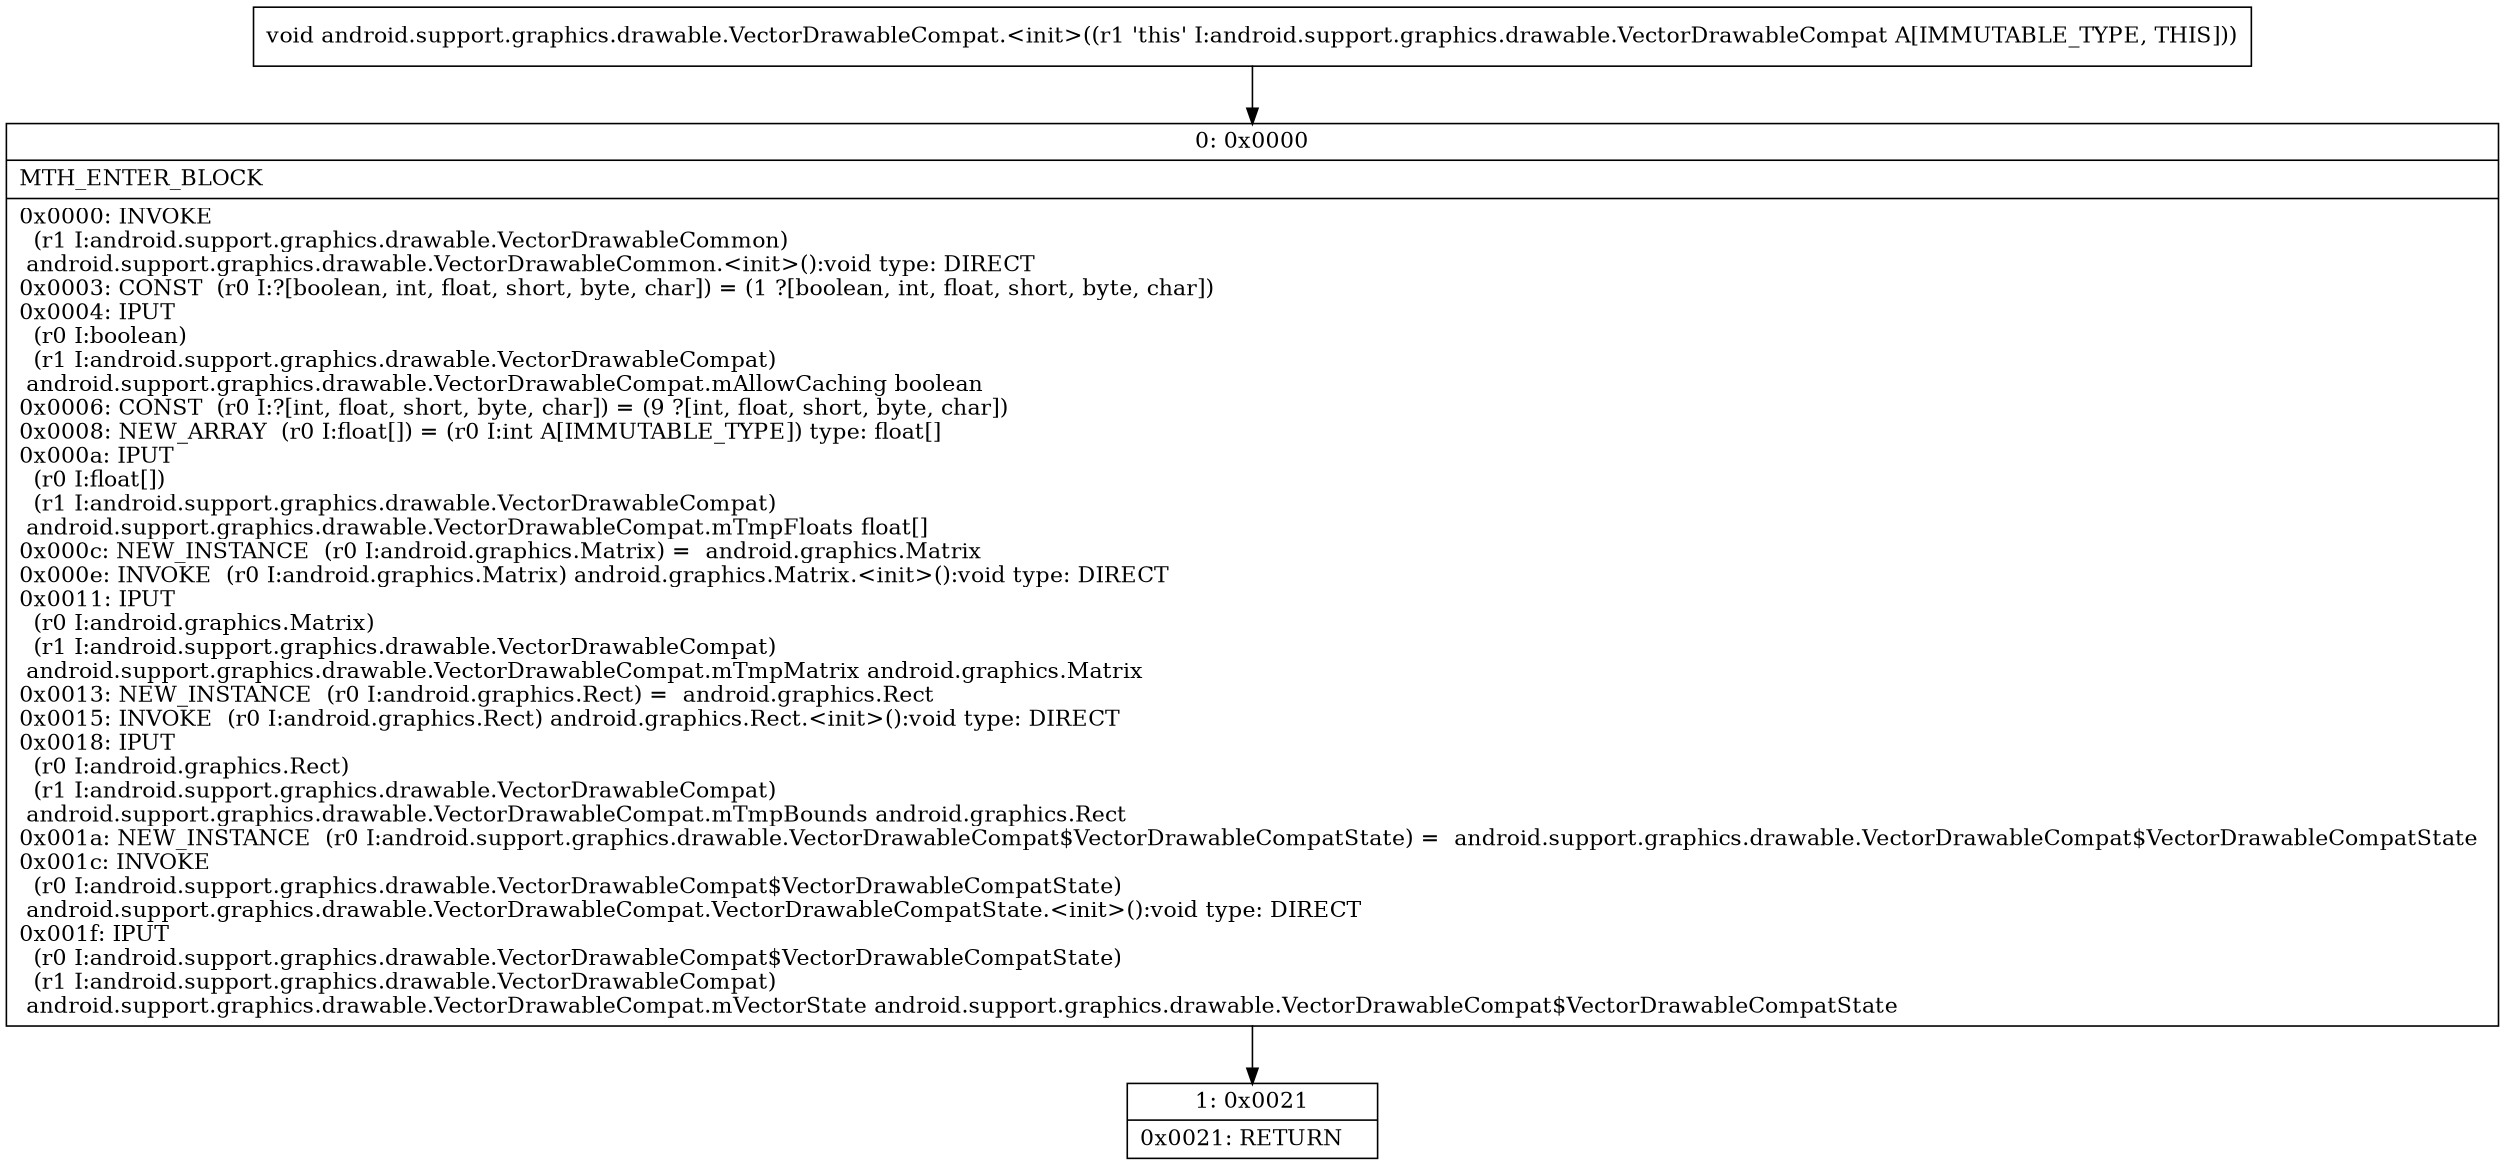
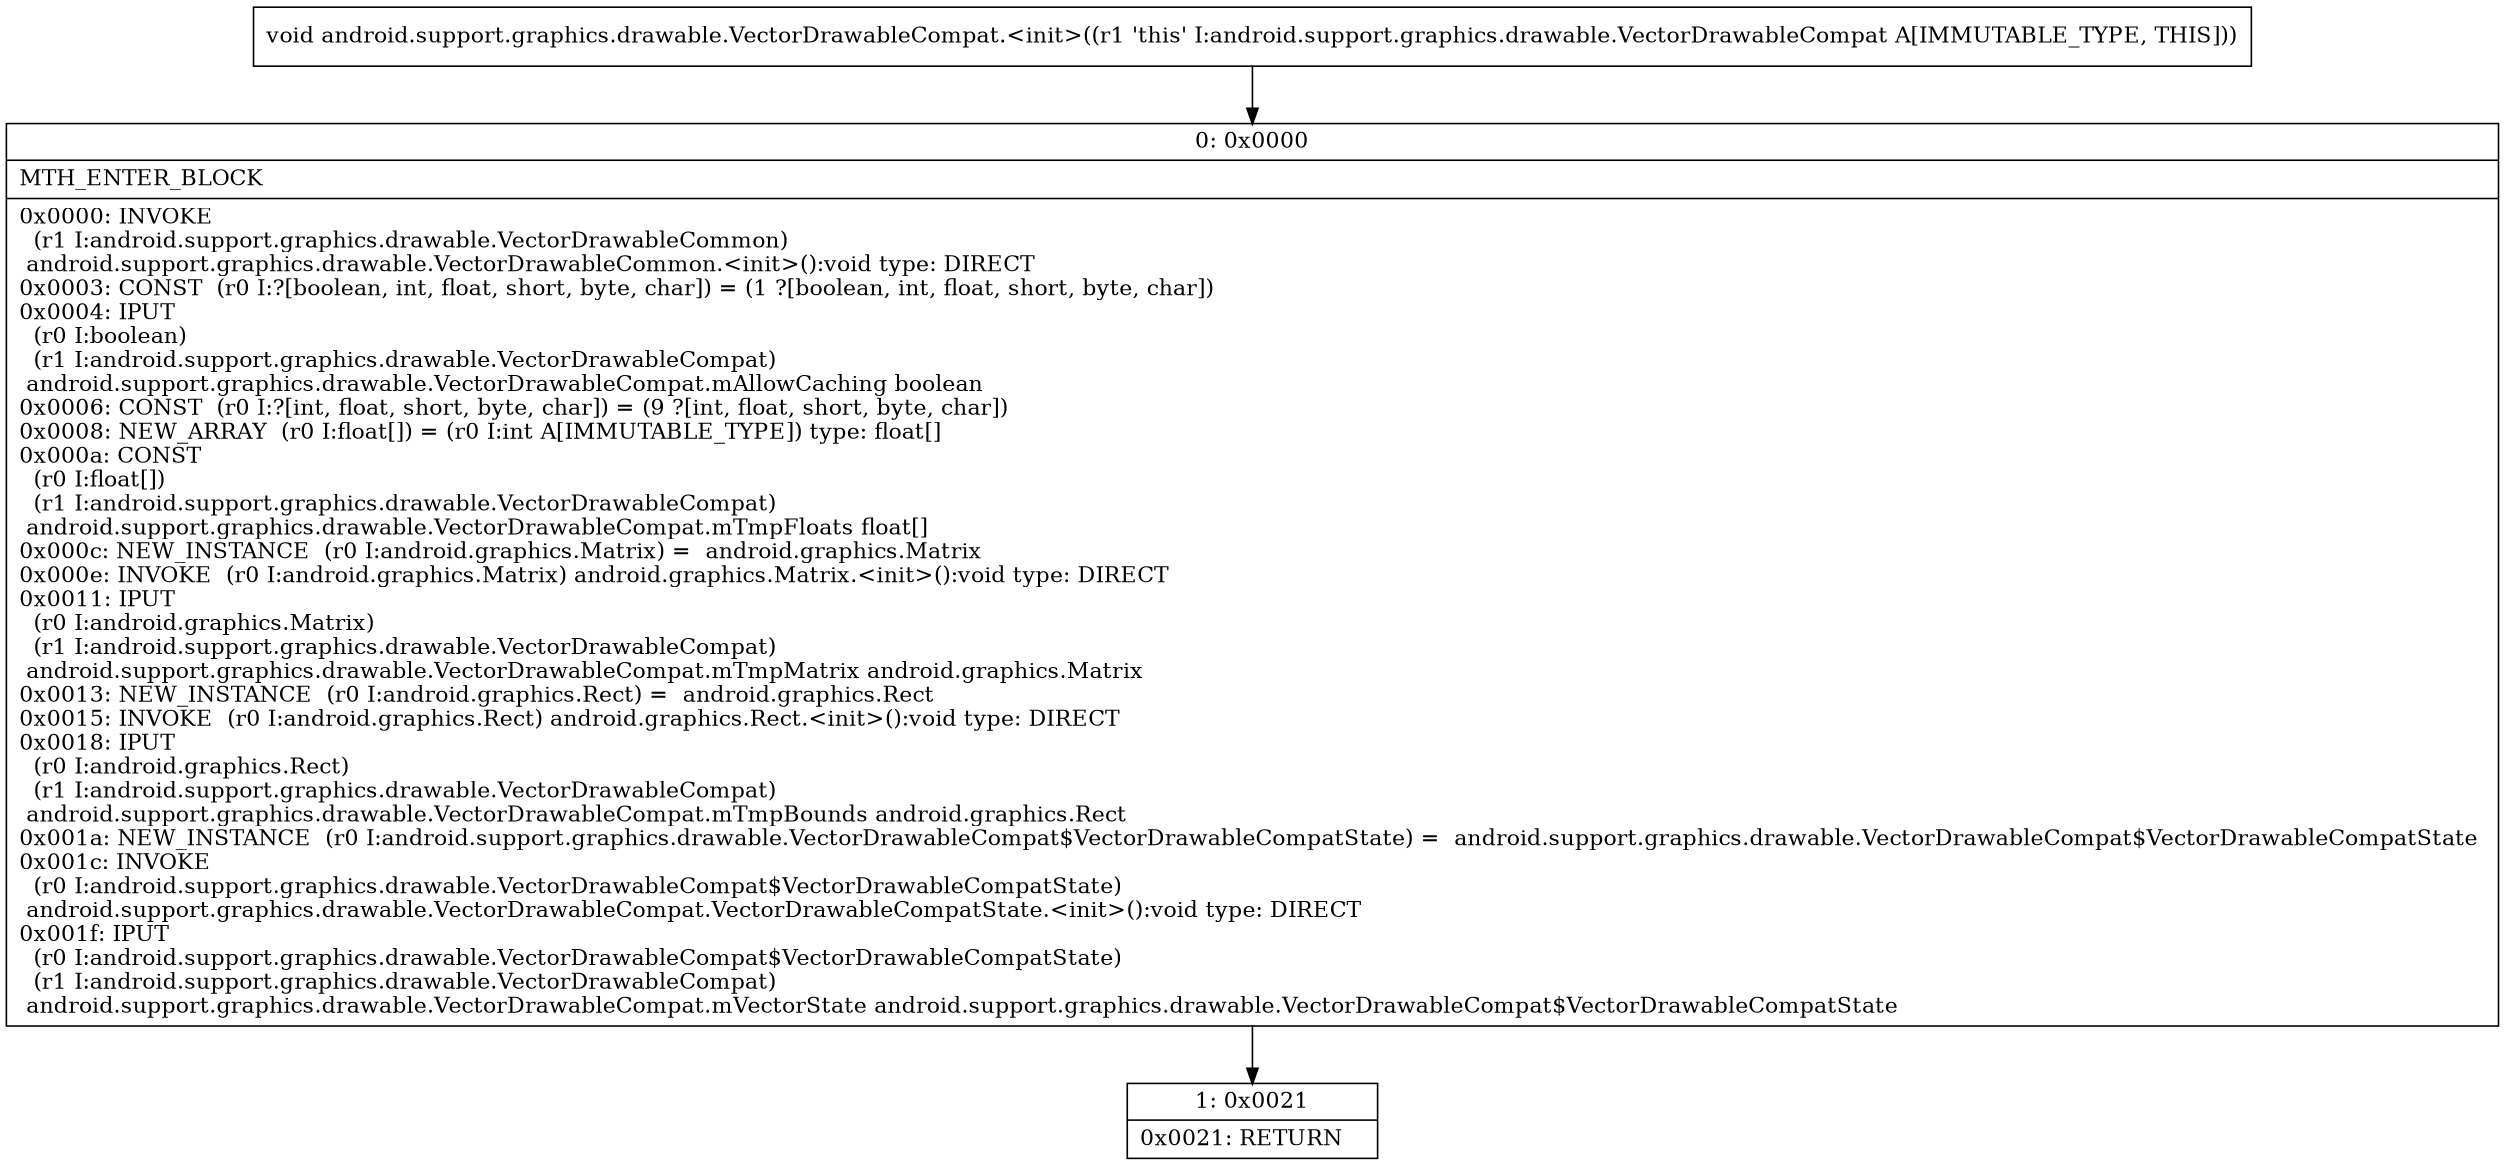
node "0: 0x0000": text "0x000a: IPUT" -> "0x000a: CONST"
